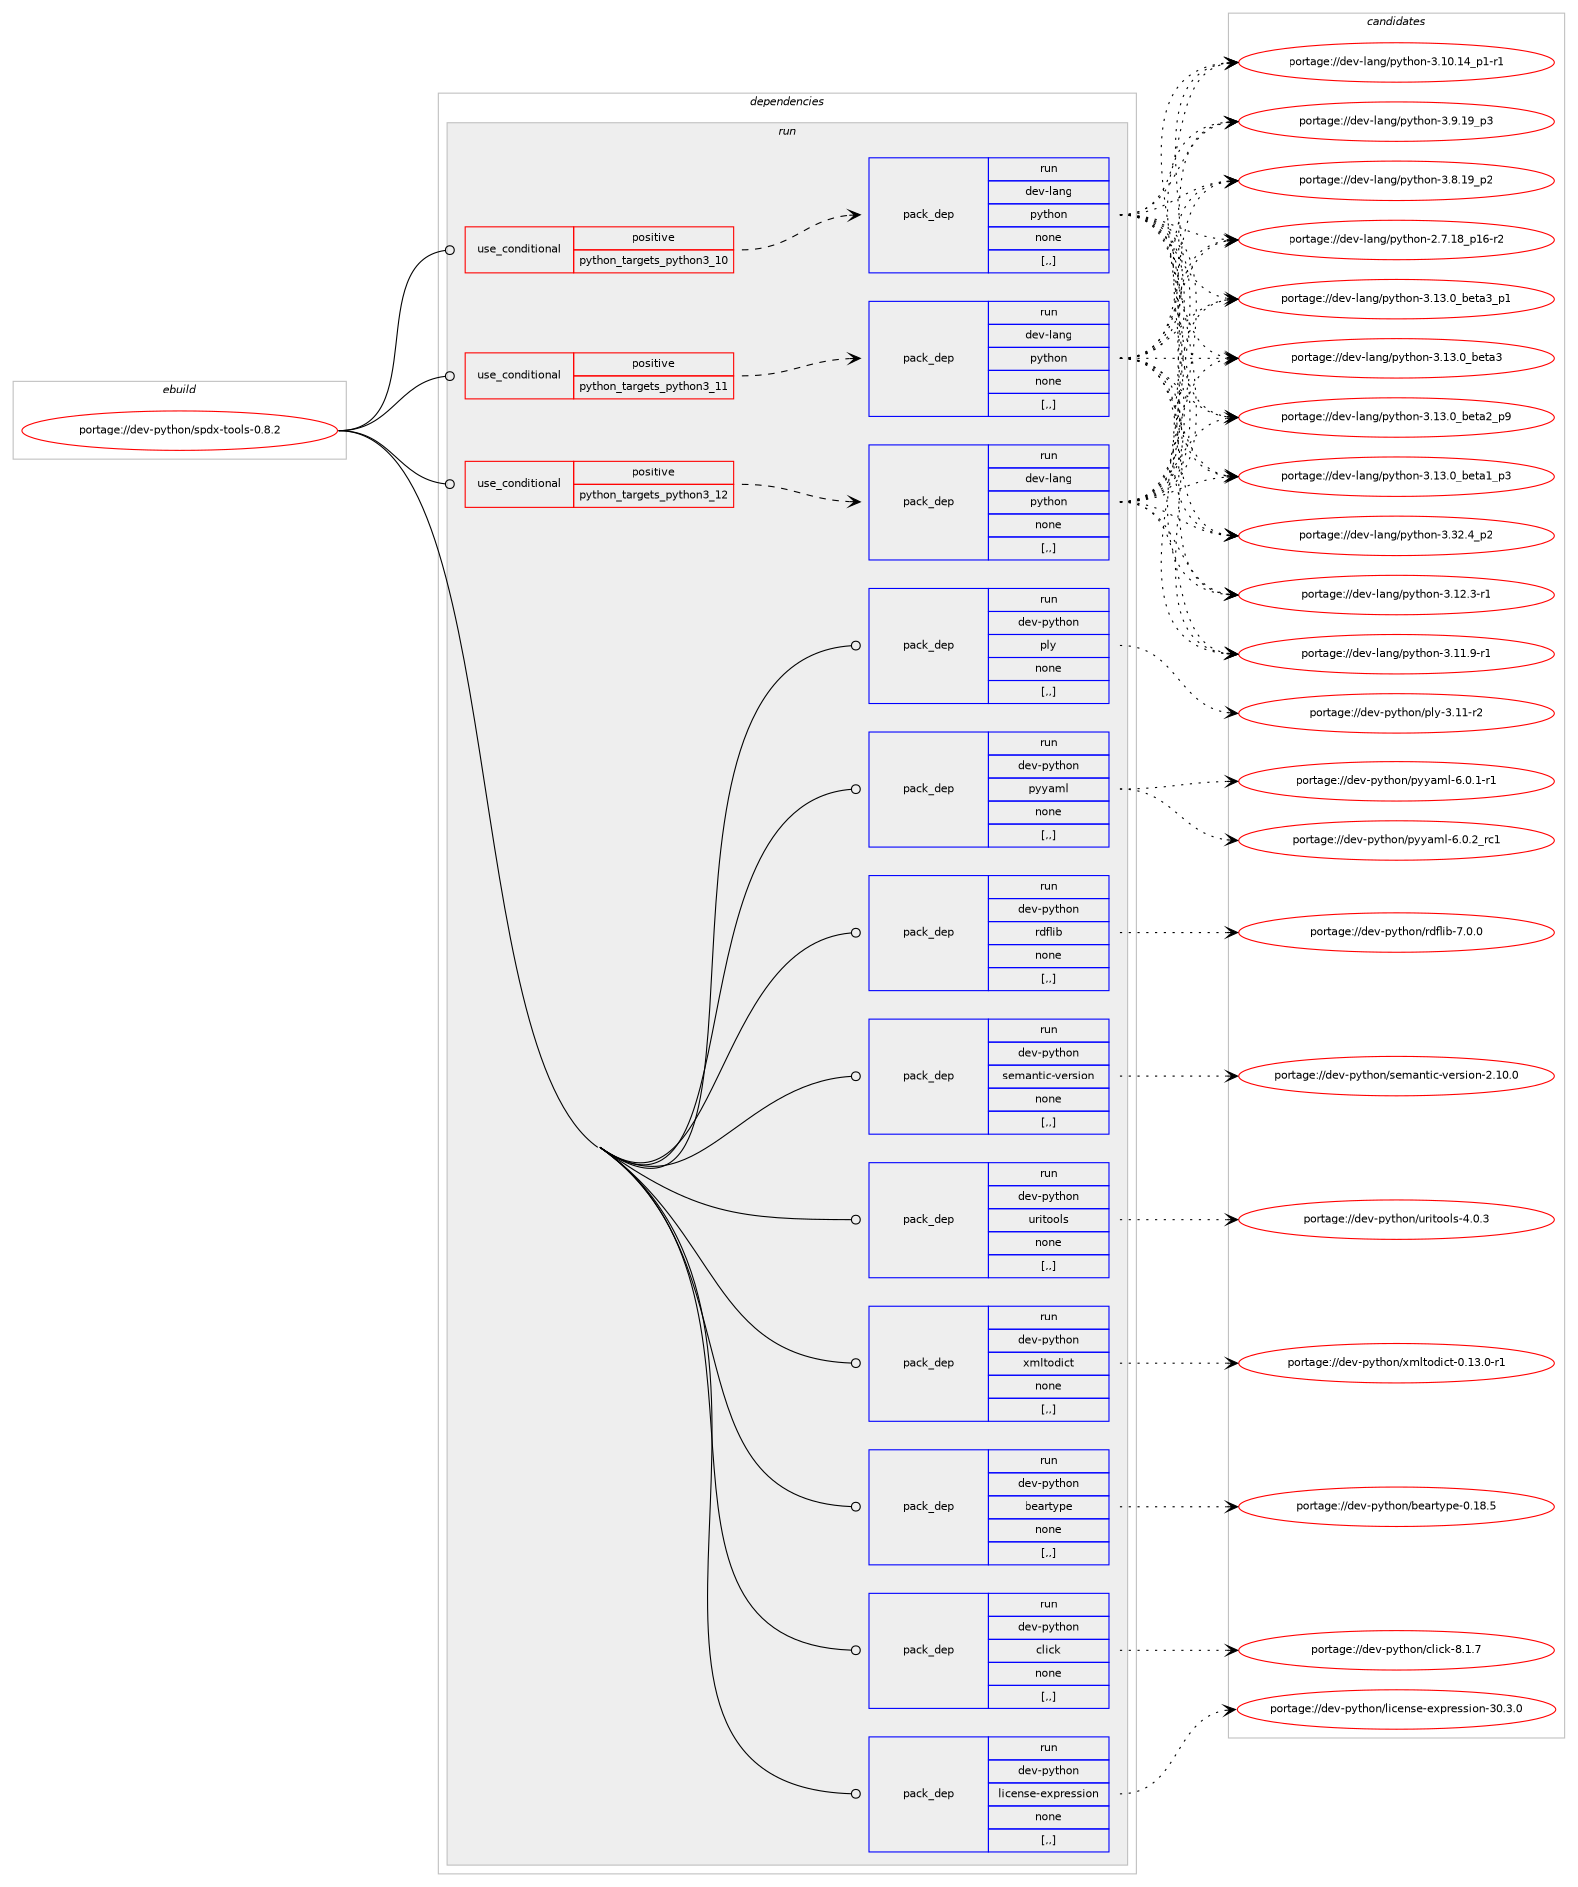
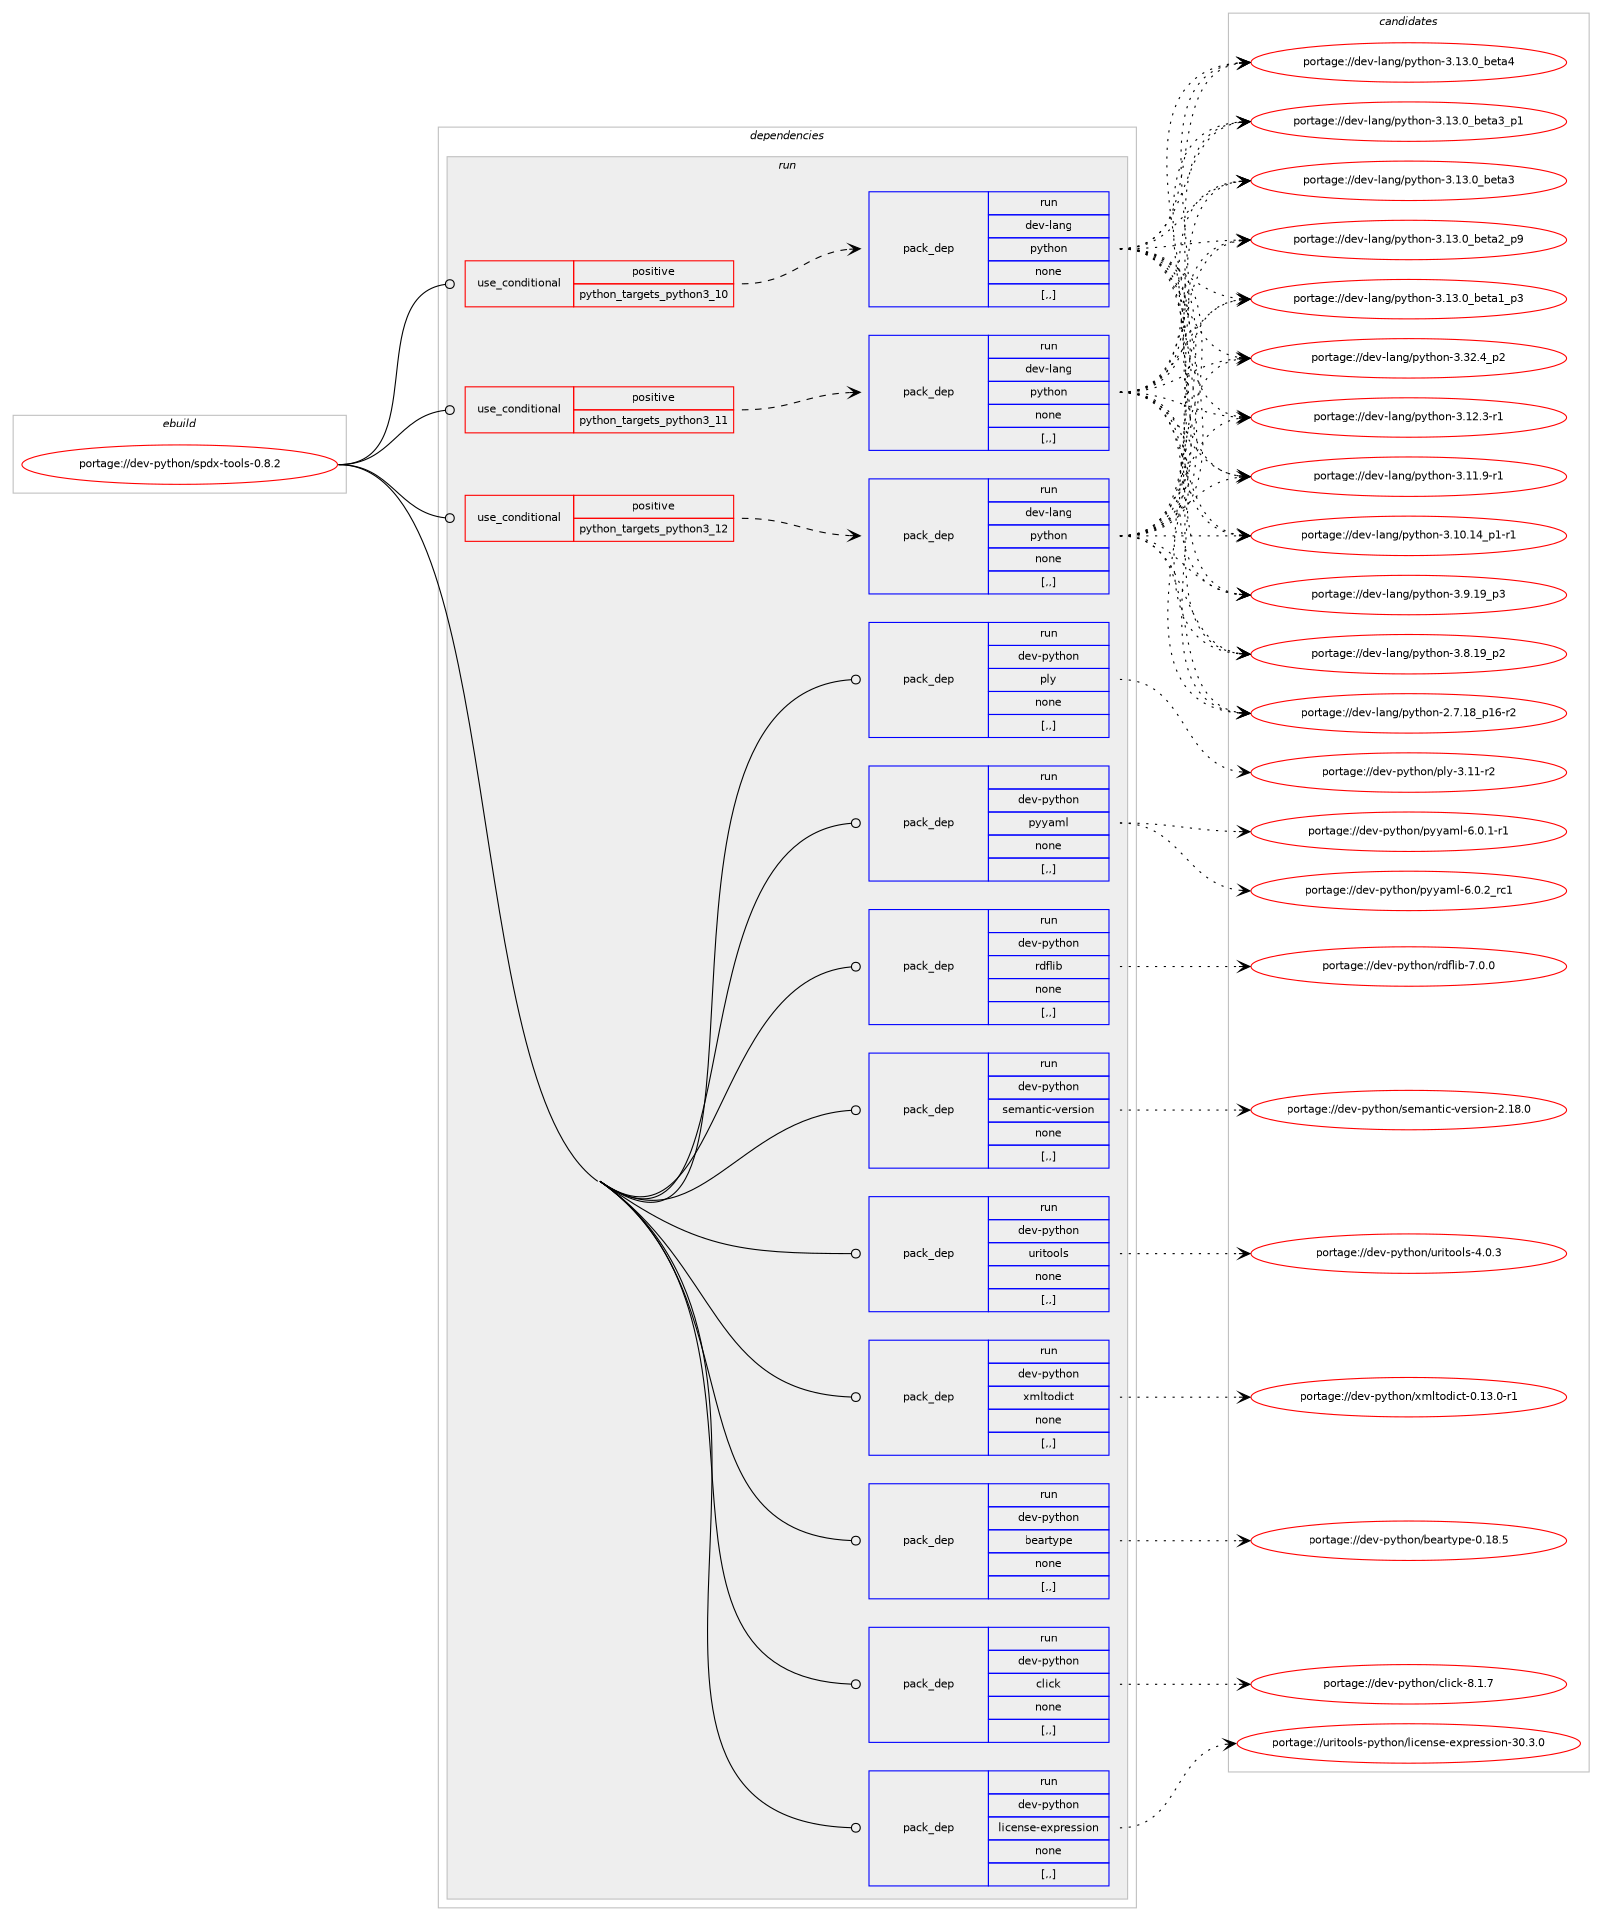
node "portage://dev-lang/python-3.13.0_beta4": added
node "portage://dev-python/semantic-version-2.10.0": label "portage://dev-python/semantic-version-2.10.0" -> "portage://dev-python/semantic-version-2.18.0"
node "portage://dev-python/license-expression-30.3.0": label "portage://dev-python/license-expression-30.3.0" -> "portage://uritools-python/license-expression-30.3.0"
